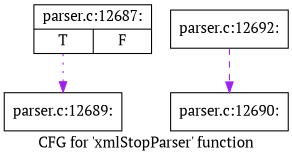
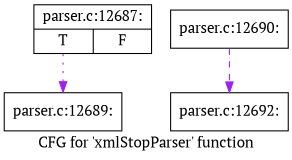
edge "parser.c:12692:" -> "parser.c:12690:": reversed
